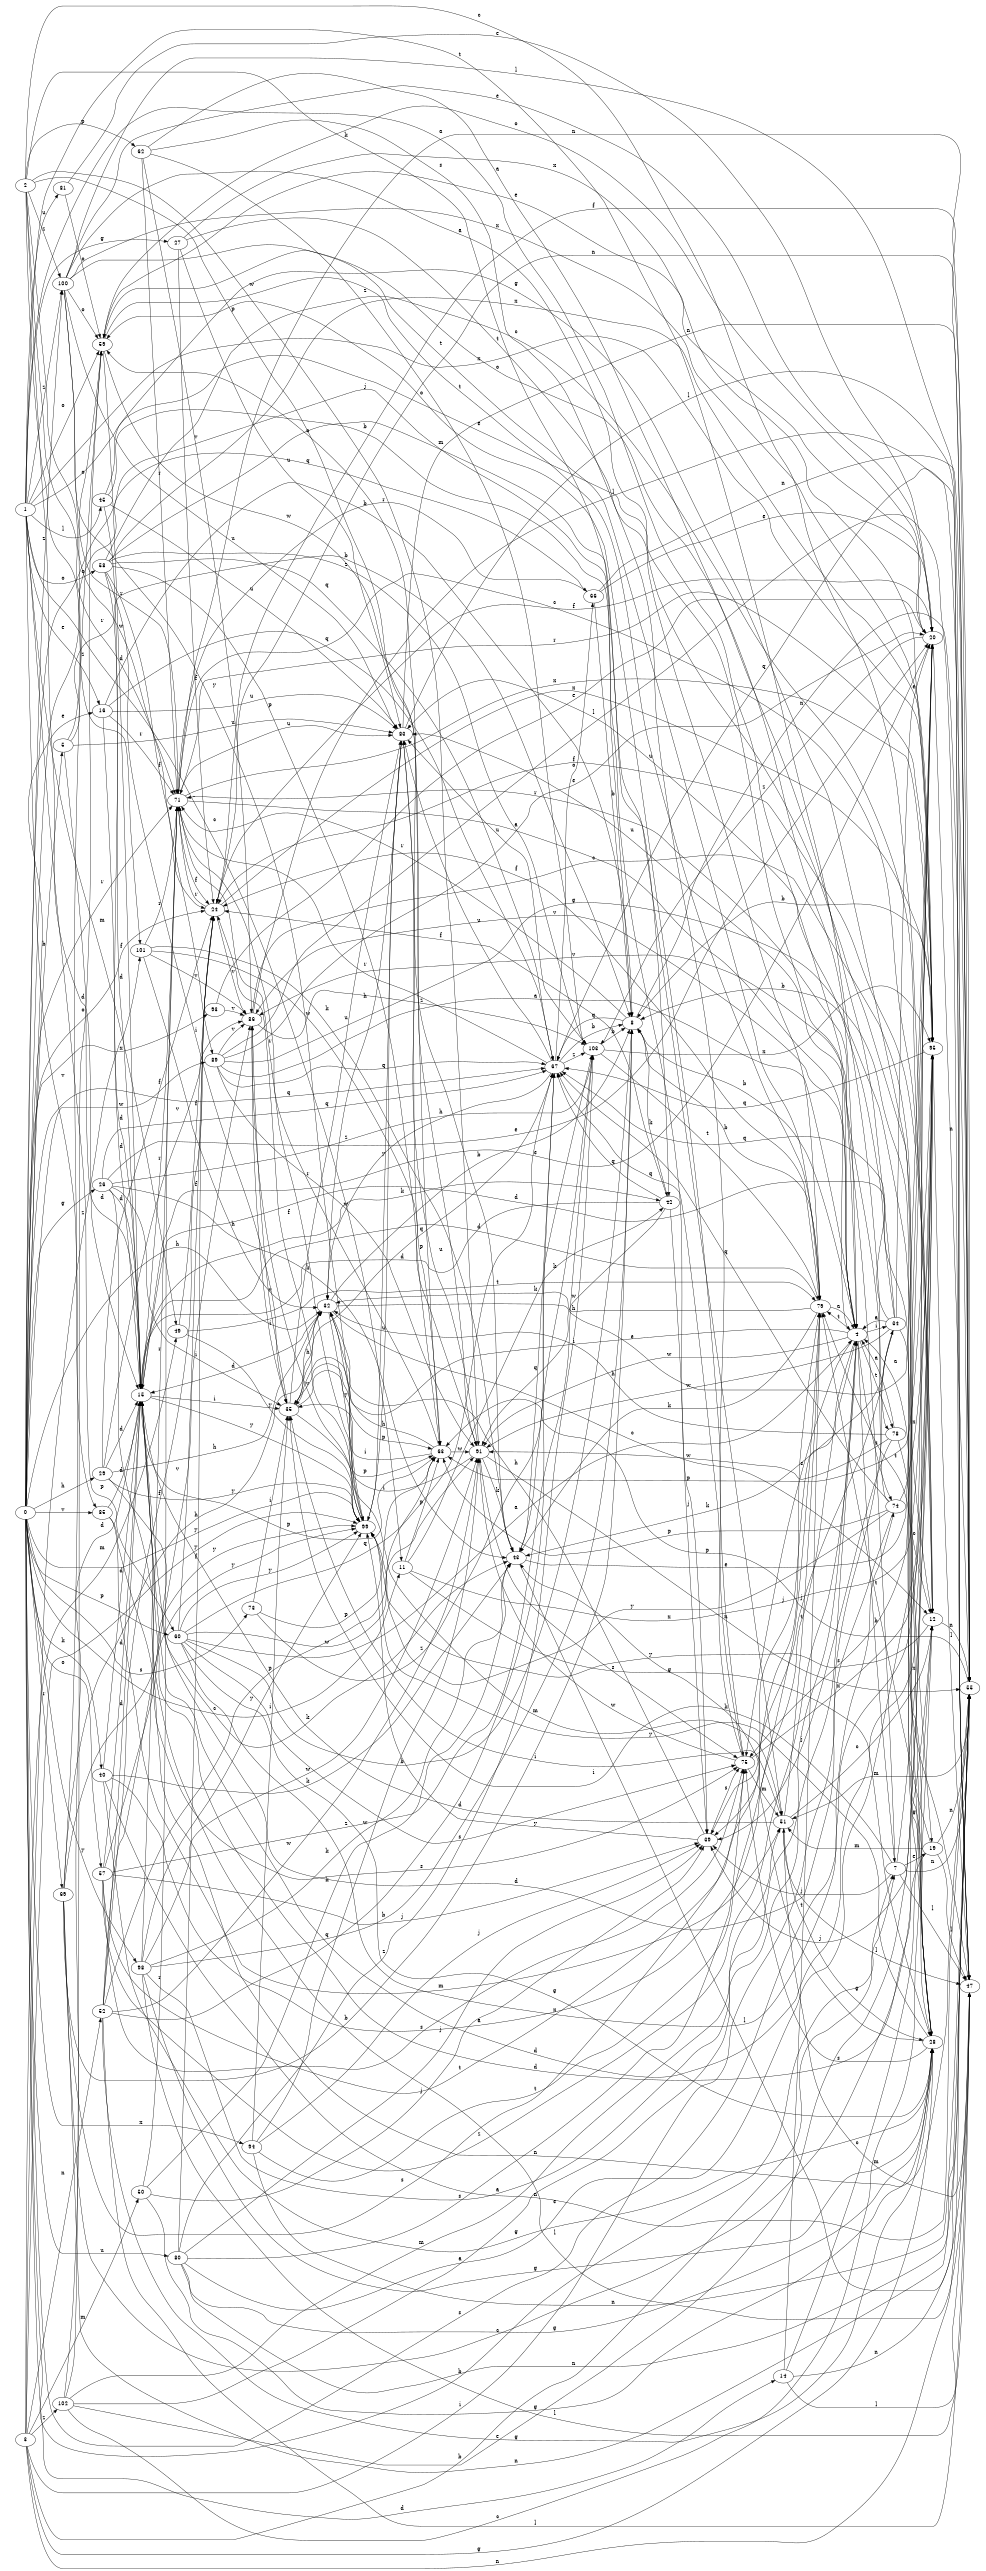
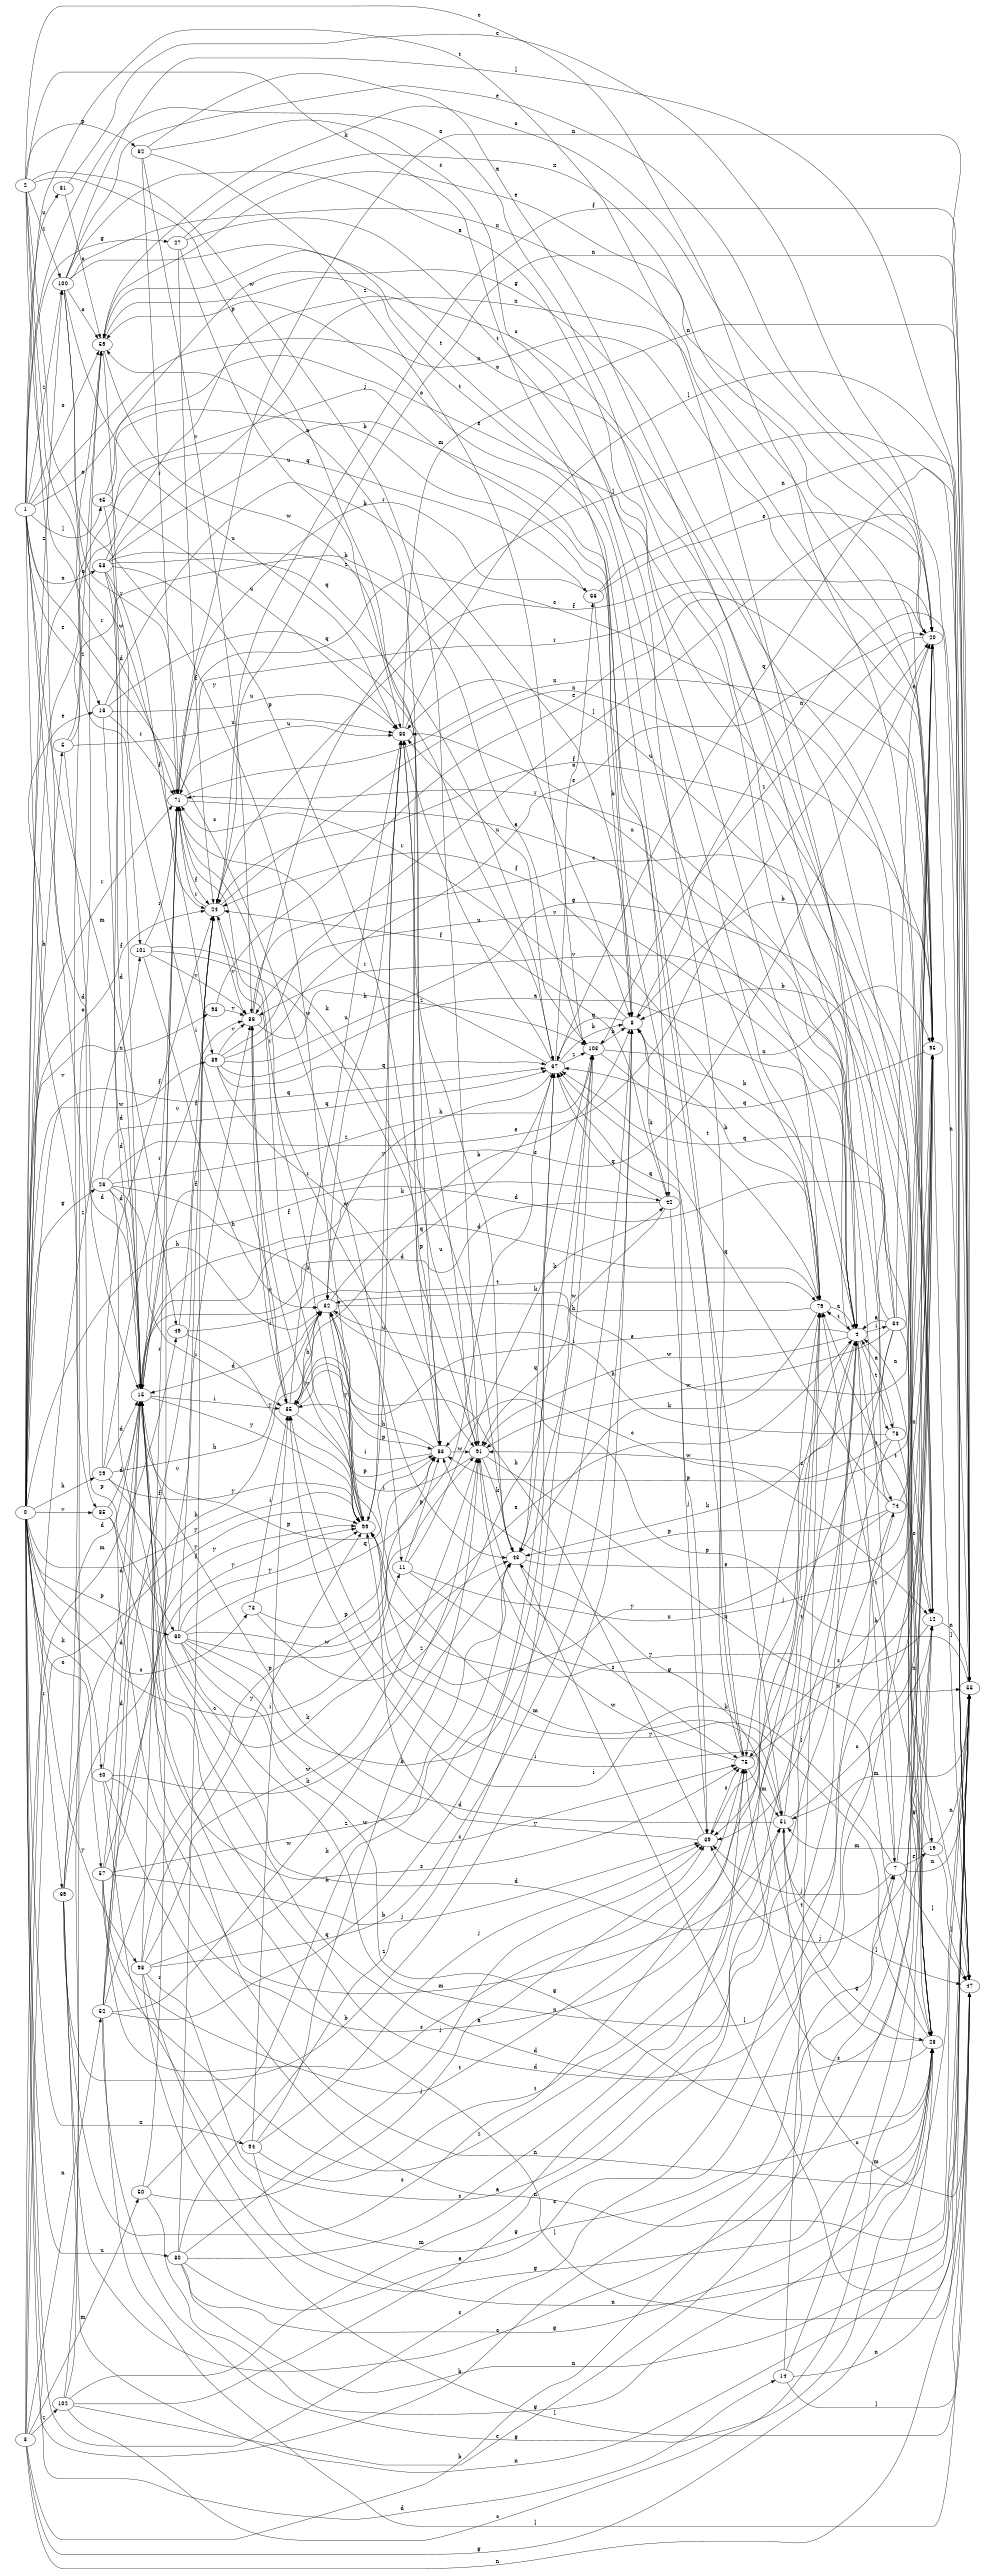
edge "3" -> "34": removed, label "i"
